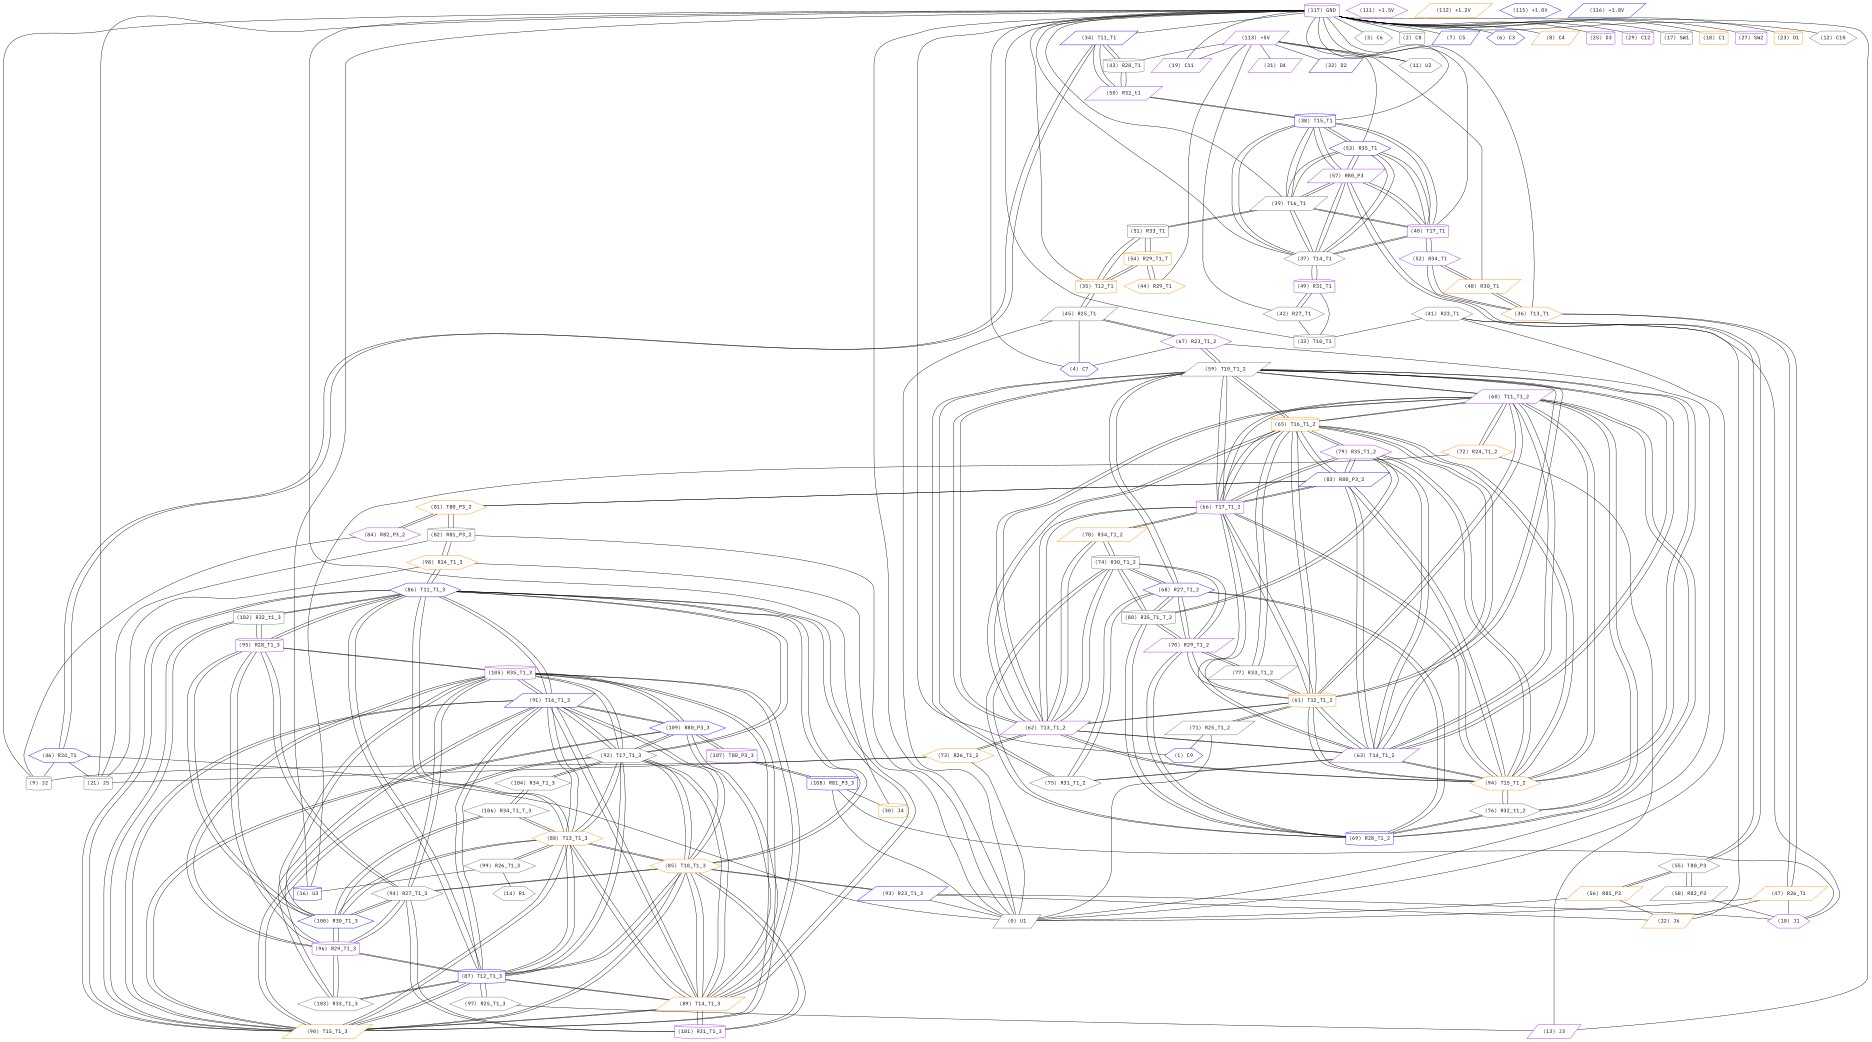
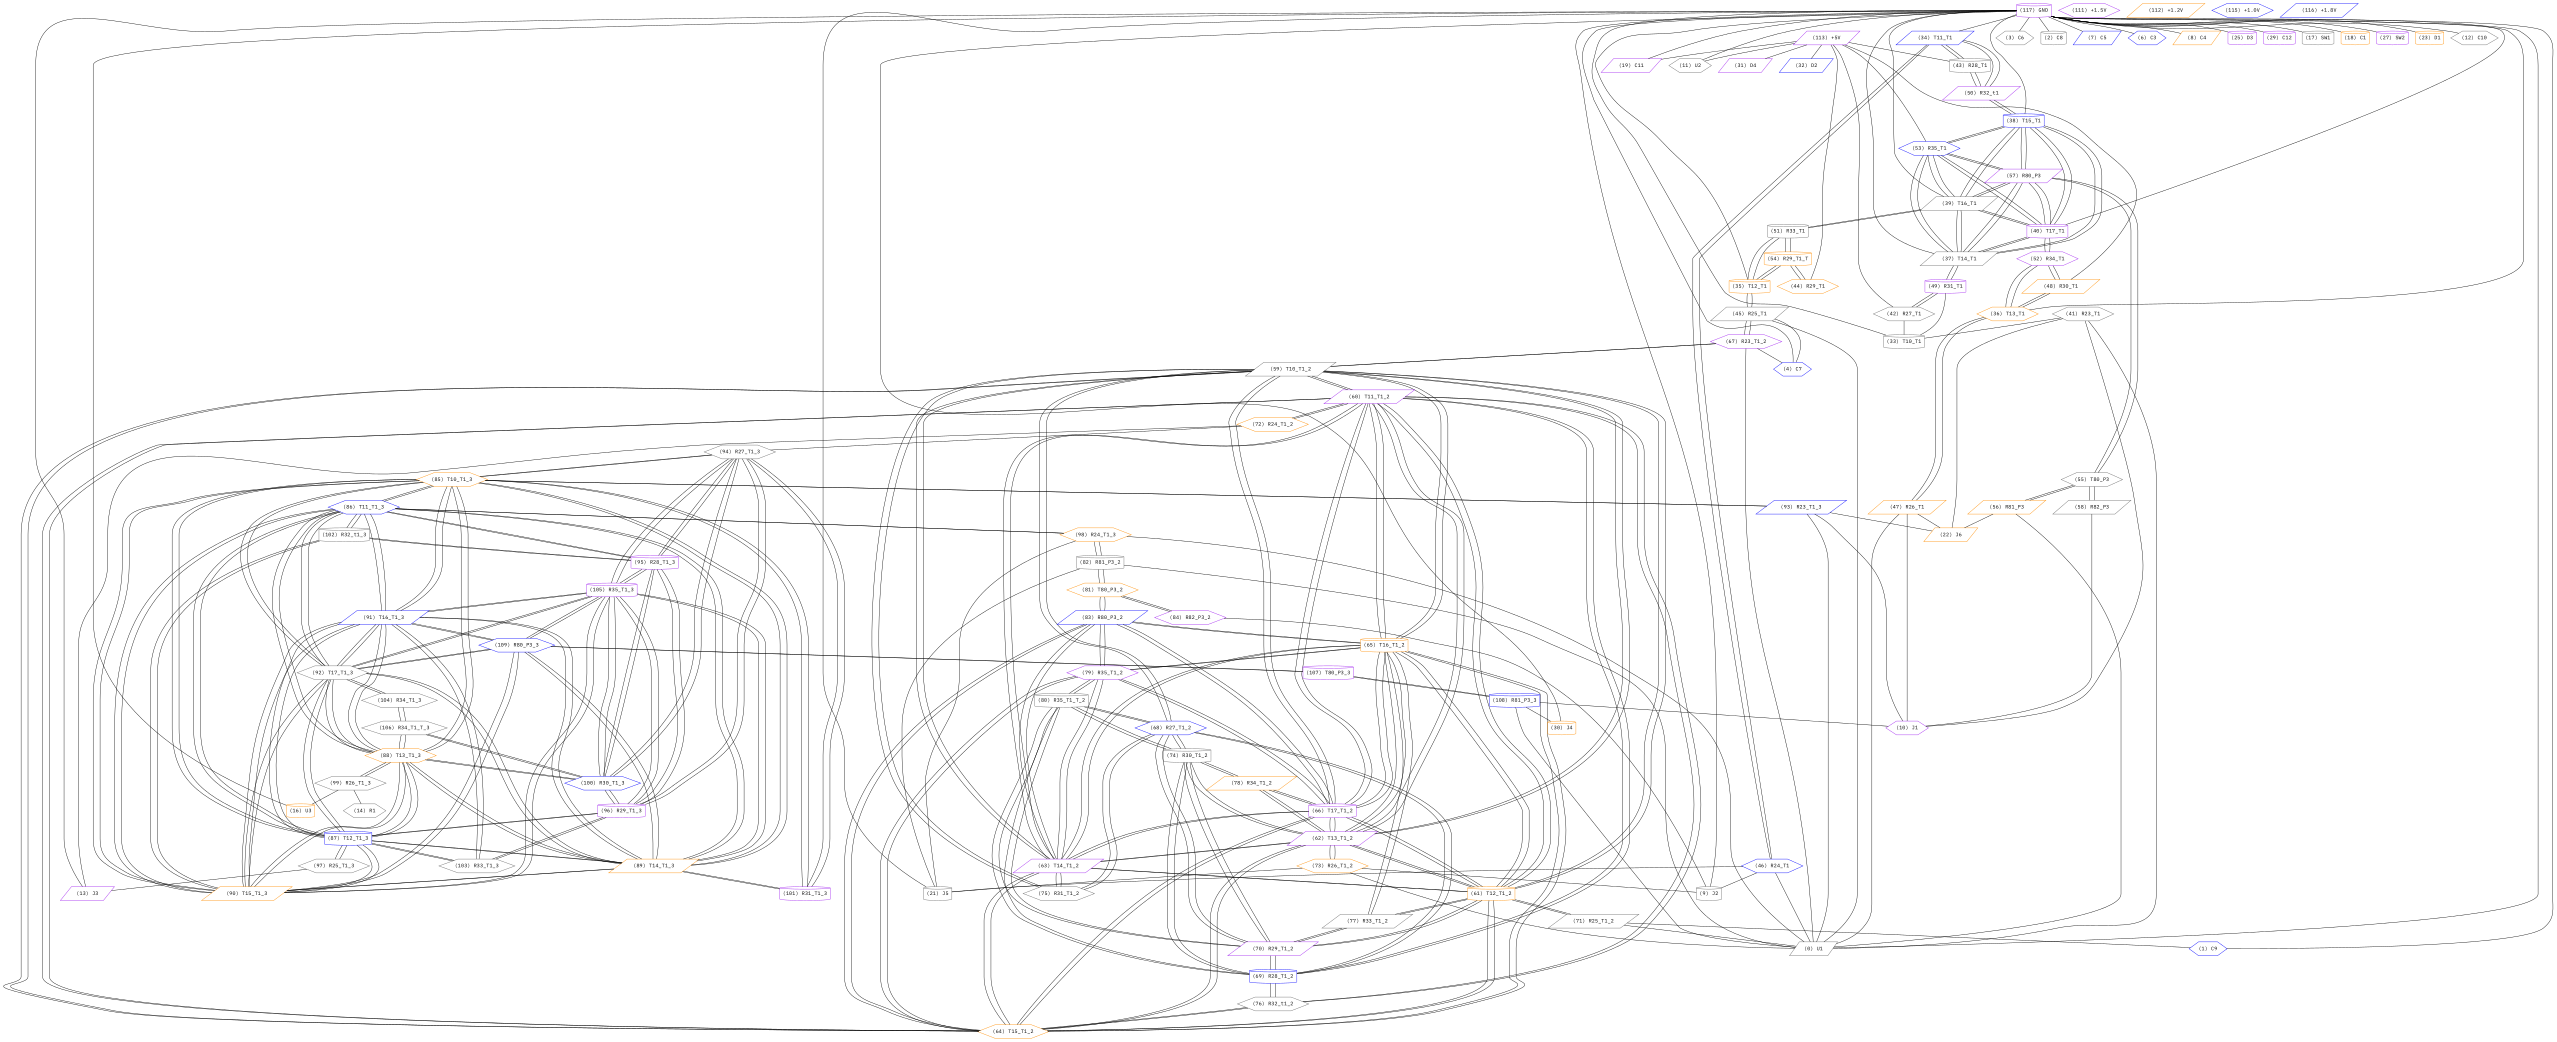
node "(37) T14_T1": shape hexagon -> parallelogram
edge "(72) R24_T1_2" -- "(16) U3": now "(72) R24_T1_2" -- "(94) R27_T1_3"
node "(94) T15_T1_2": label "(94) T15_T1_2" -> "(64) T15_T1_2"
node "(16) U3": color blue -> darkorange
